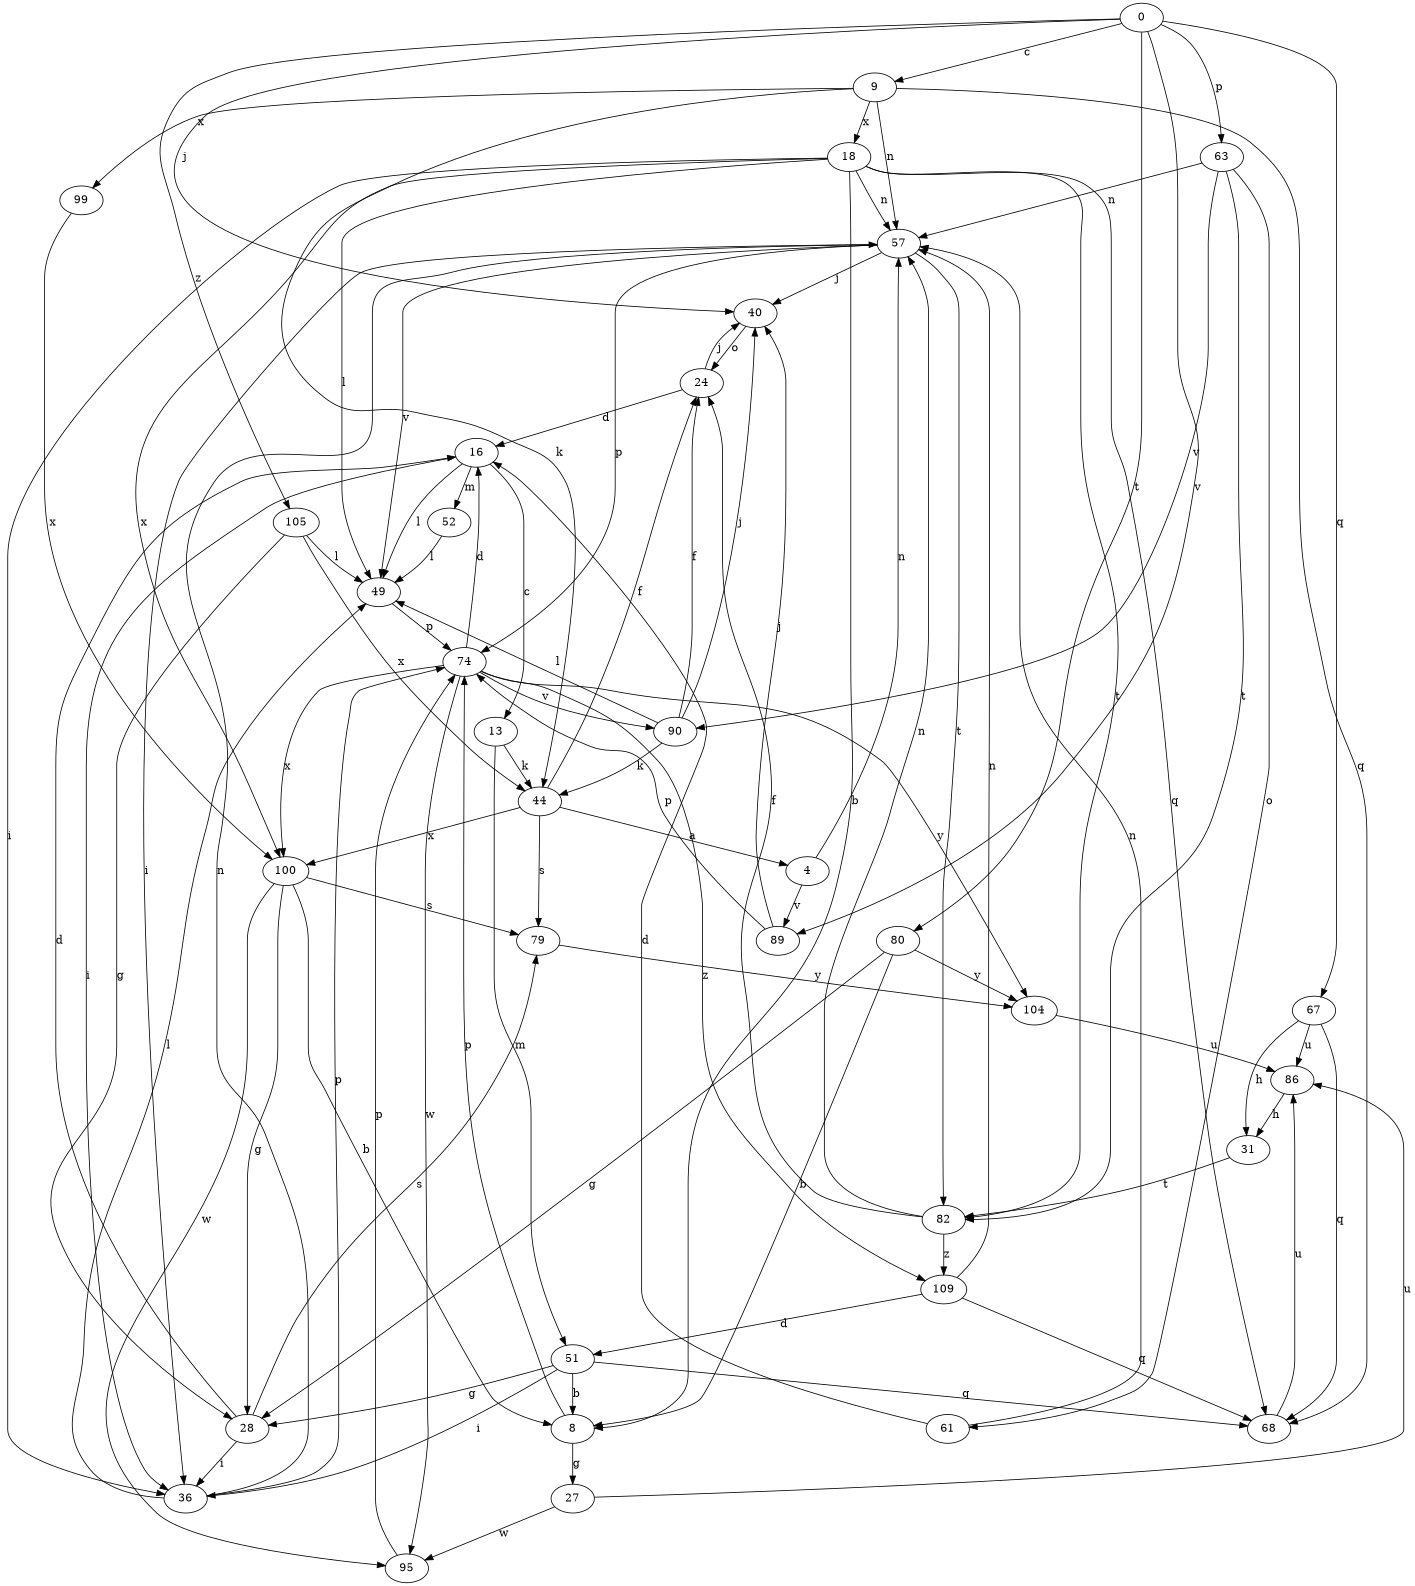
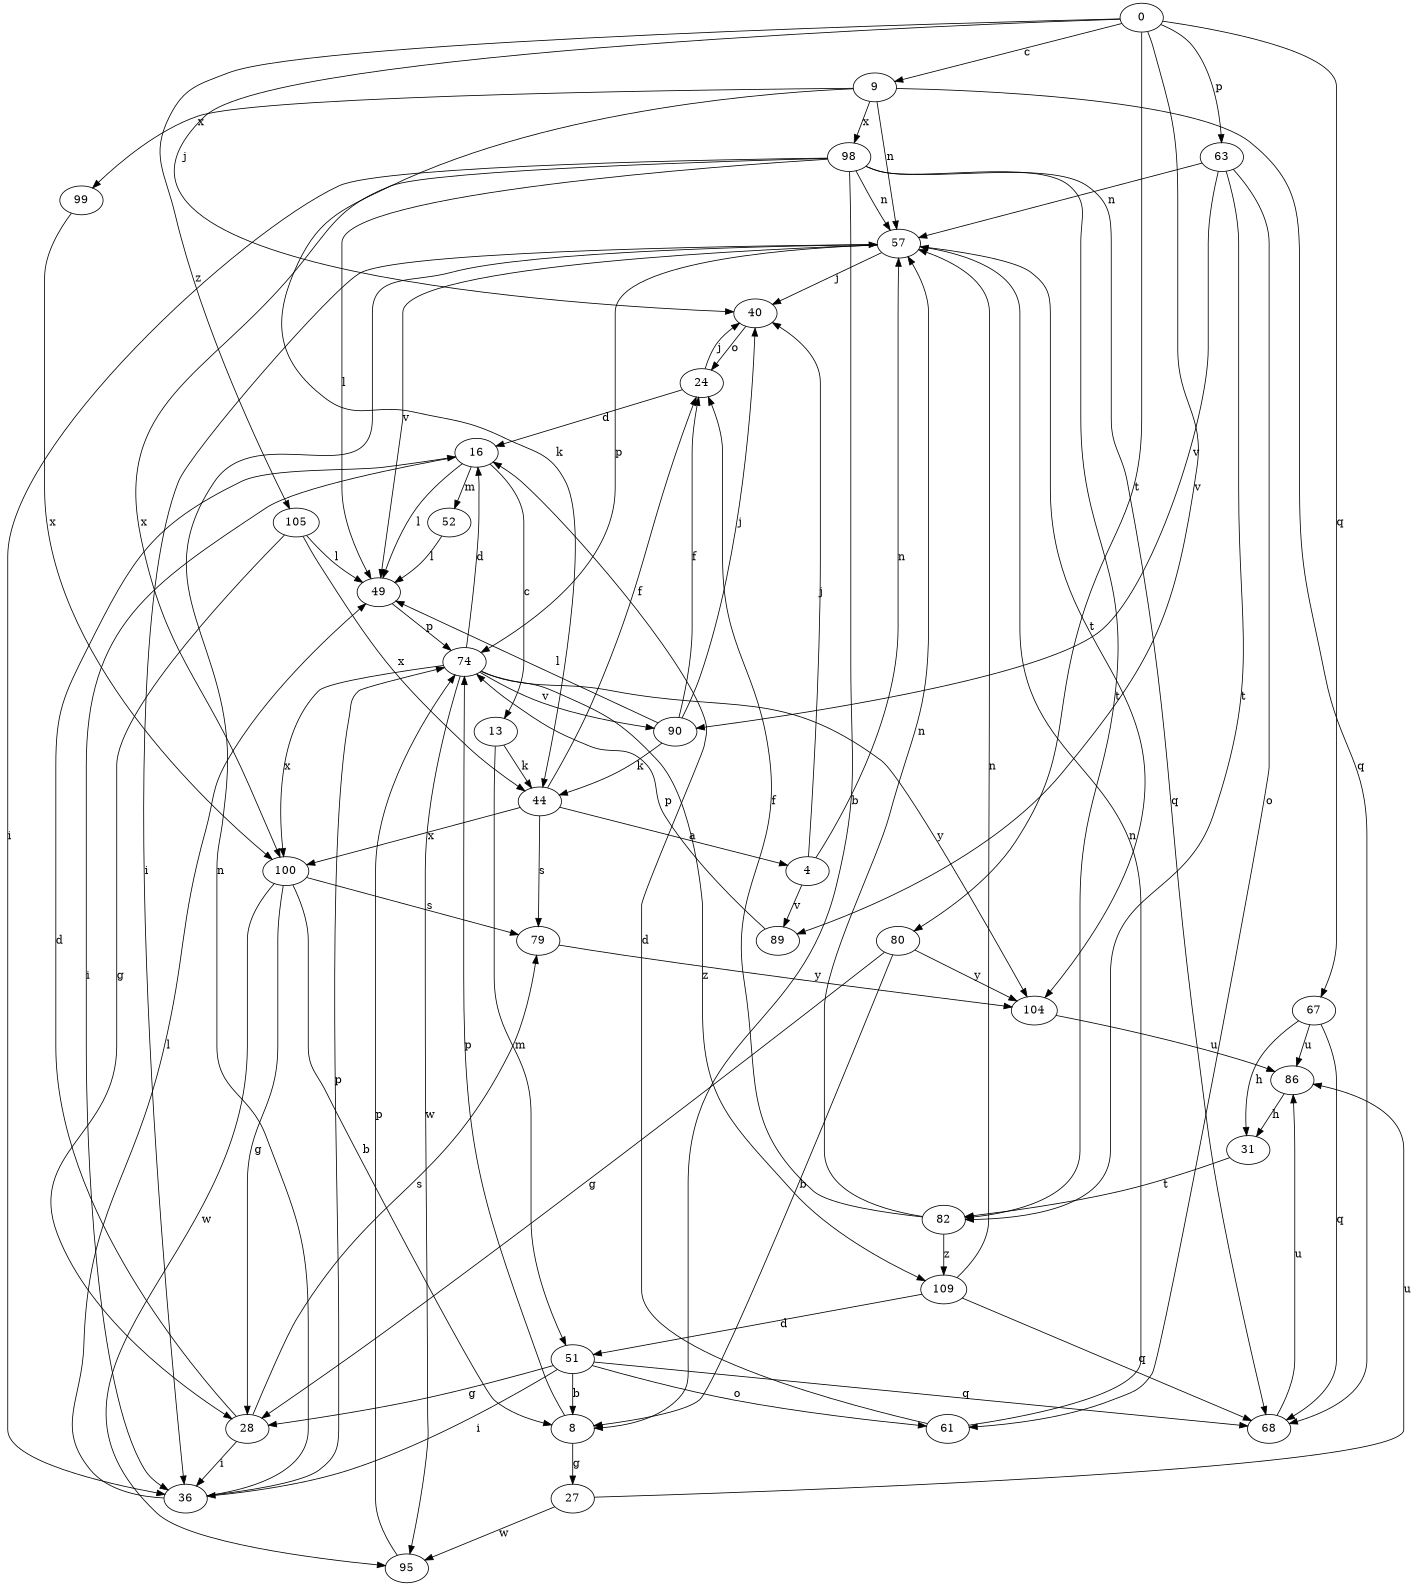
node "18": label "18" -> "98"
edge "89" -> "40": now "4" -> "40"
edge "57" -> "82": now "57" -> "104"
edge "51" -> "61": added, label "o"
